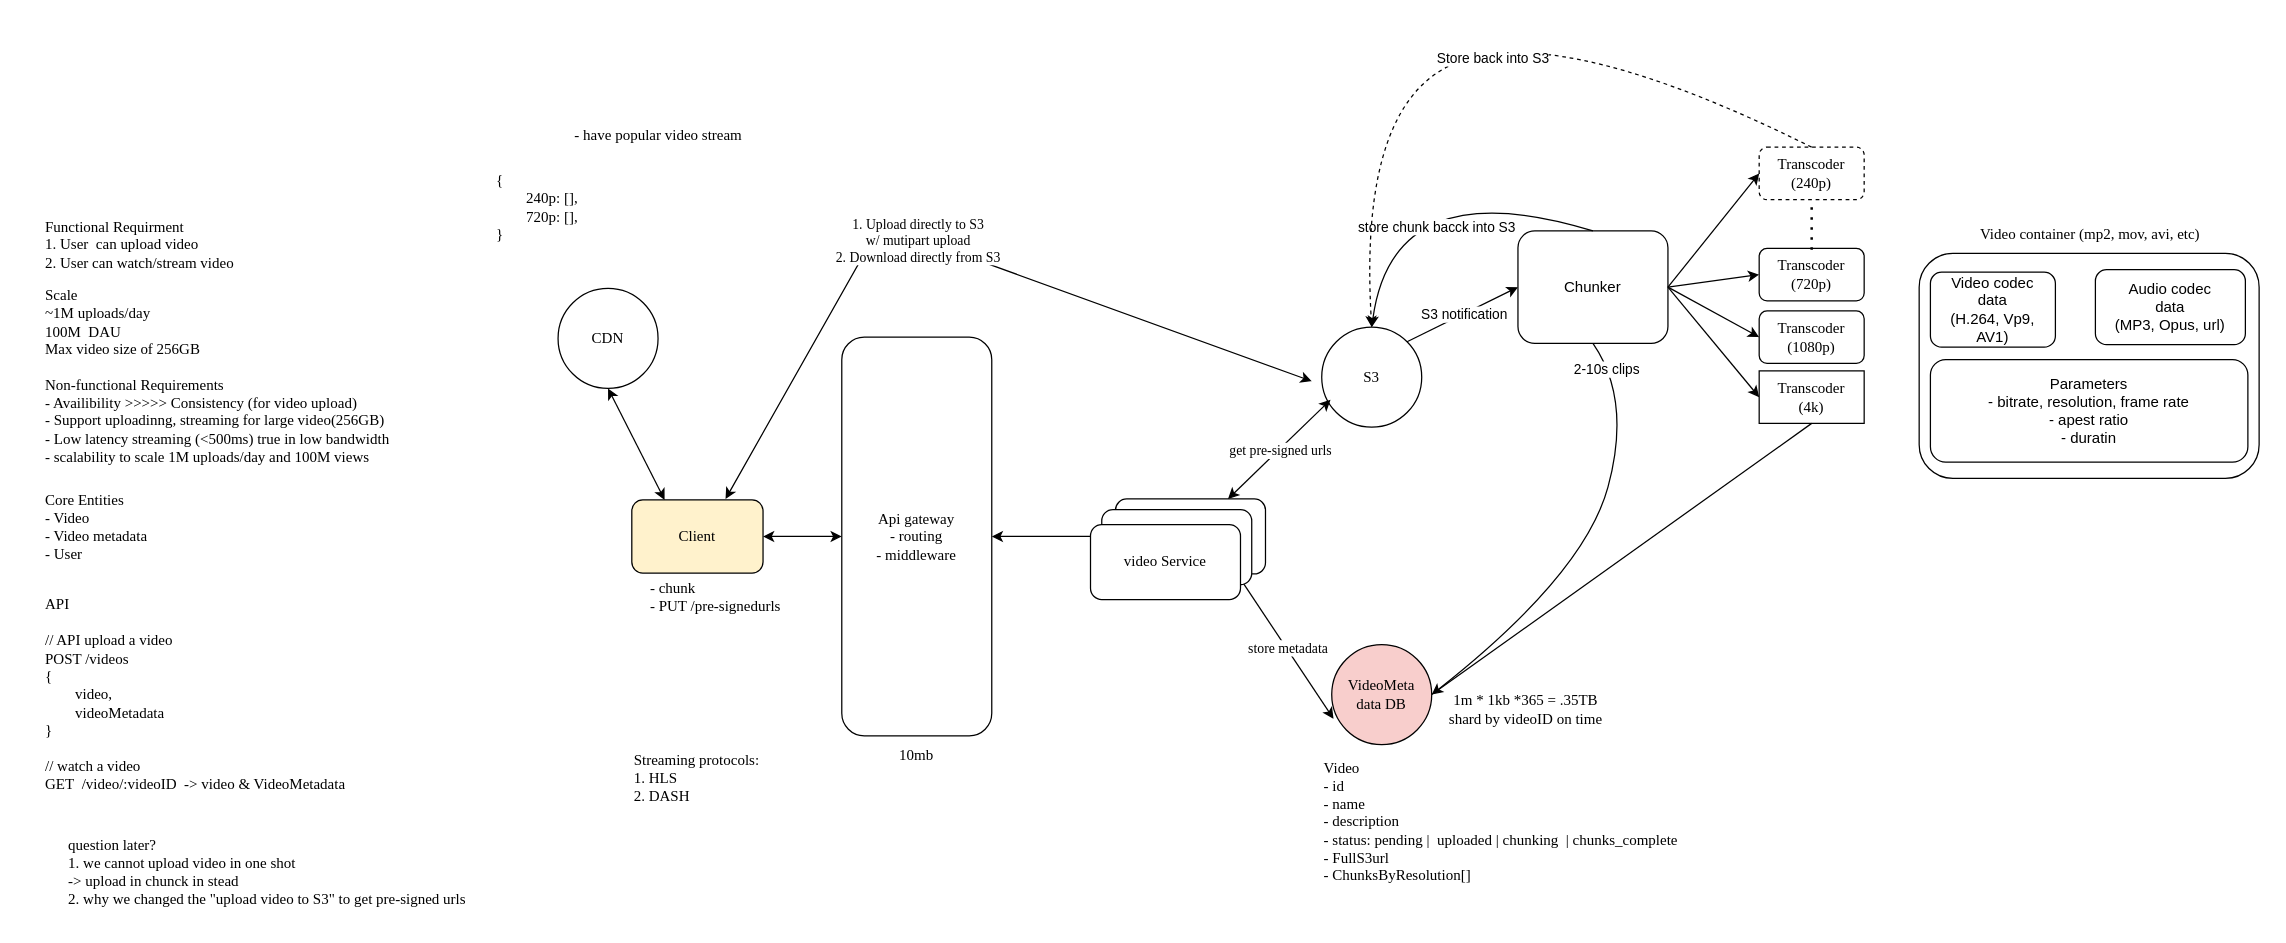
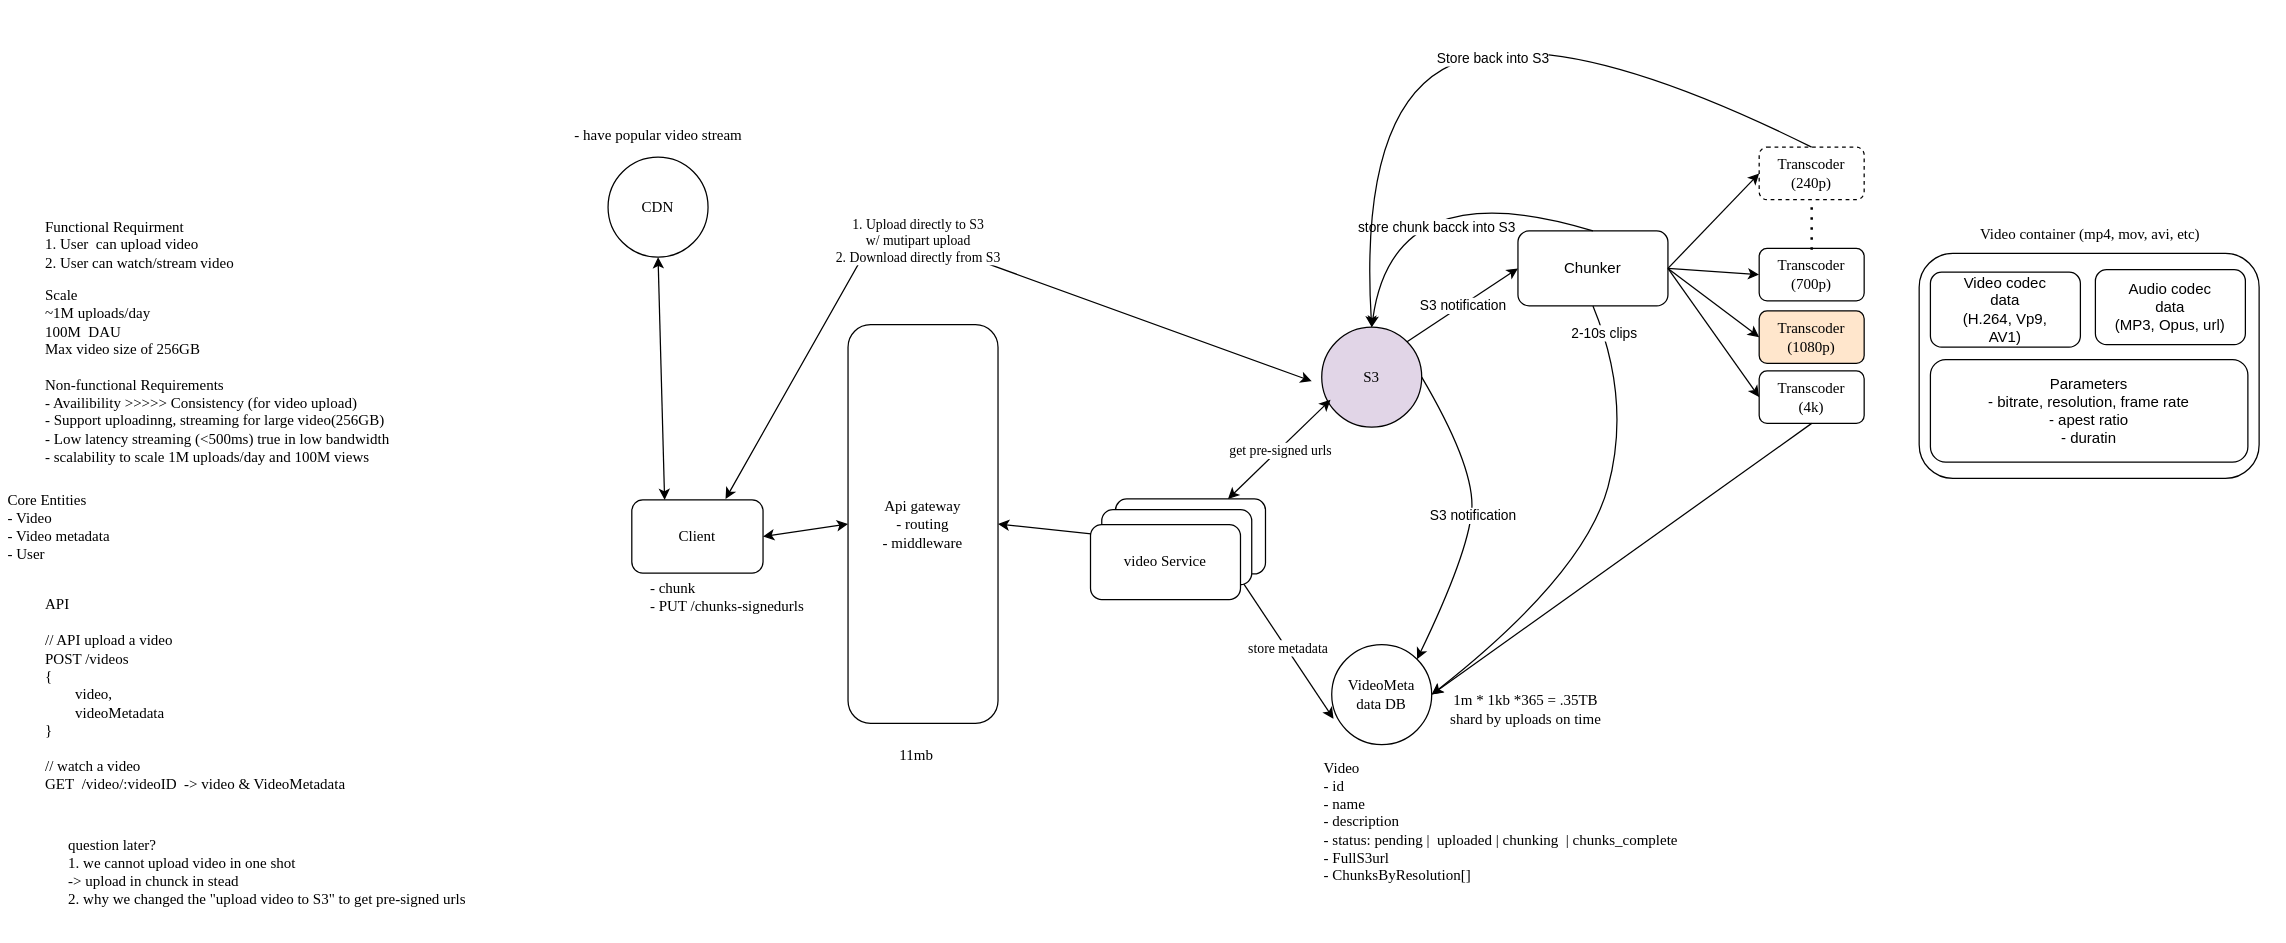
edge "Transcoder (240p)" -> "S3": style dashed -> solid
node "{ 240p: [], 720p: [], }": removed
node "Video container (mp2, mov, avi, etc)": label "Video container (mp2, mov, avi, etc)" -> "Video container (mp4, mov, avi, etc)"
node "Transcoder (720p)": label "Transcoder (720p)" -> "Transcoder (700p)"
node "Chunker": size 150x113 -> 150x75
node "Video codec data (H.264, Vp9, AV1)": size 125x75 -> 150x75
node "Transcoder (1080p)": fillcolor #ffffff -> #ffe6cc
node "CDN": moved (608, 338) -> (658, 207)
node "S3": fillcolor #ffffff -> #e1d5e7
node "Transcoder (4k)": shape rectangle -> rounded rectangle
edge "S3" -> "VideoMeta data DB": added, label "S3 notification"
node "Core Entities - Video - Video metadata - User": moved (114, 527) -> (77, 527)
node "Client": fillcolor #fff2cc -> #ffffff
node "Api gateway - routing - middleware": moved (917, 536) -> (923, 524)
node "- chunk - PUT /pre-signedurls": label "- chunk - PUT /pre-signedurls" -> "- chunk - PUT /chunks-signedurls"
edge "Transcoder (4k)" -- "VideoMeta data DB": arrowhead none -> classic
node "VideoMeta data DB": fillcolor #f8cecc -> #ffffff
node "1m * 1kb *365 = .35TB shard by videoID on time": label "1m * 1kb *365 = .35TB shard by videoID on time" -> "1m * 1kb *365 = .35TB shard by uploads on time"
node "10mb": label "10mb" -> "11mb"
node "Streaming protocols: 1. HLS 2. DASH": removed
